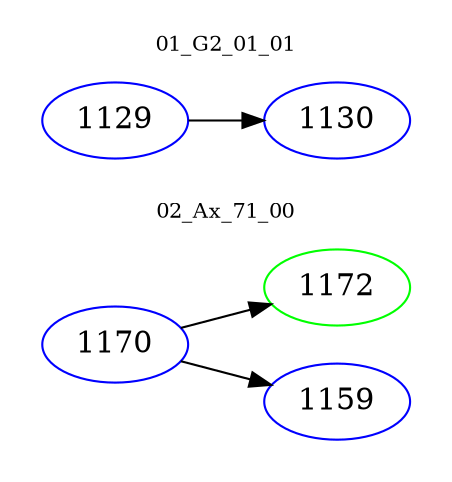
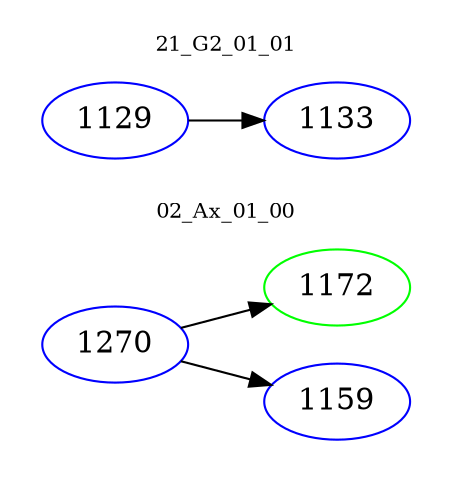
cluster "01_G2_01_01": label "01_G2_01_01" -> "21_G2_01_01"
node "1130": label "1130" -> "1133"
cluster "02_Ax_71_00": label "02_Ax_71_00" -> "02_Ax_01_00"
node "1170": label "1170" -> "1270"
